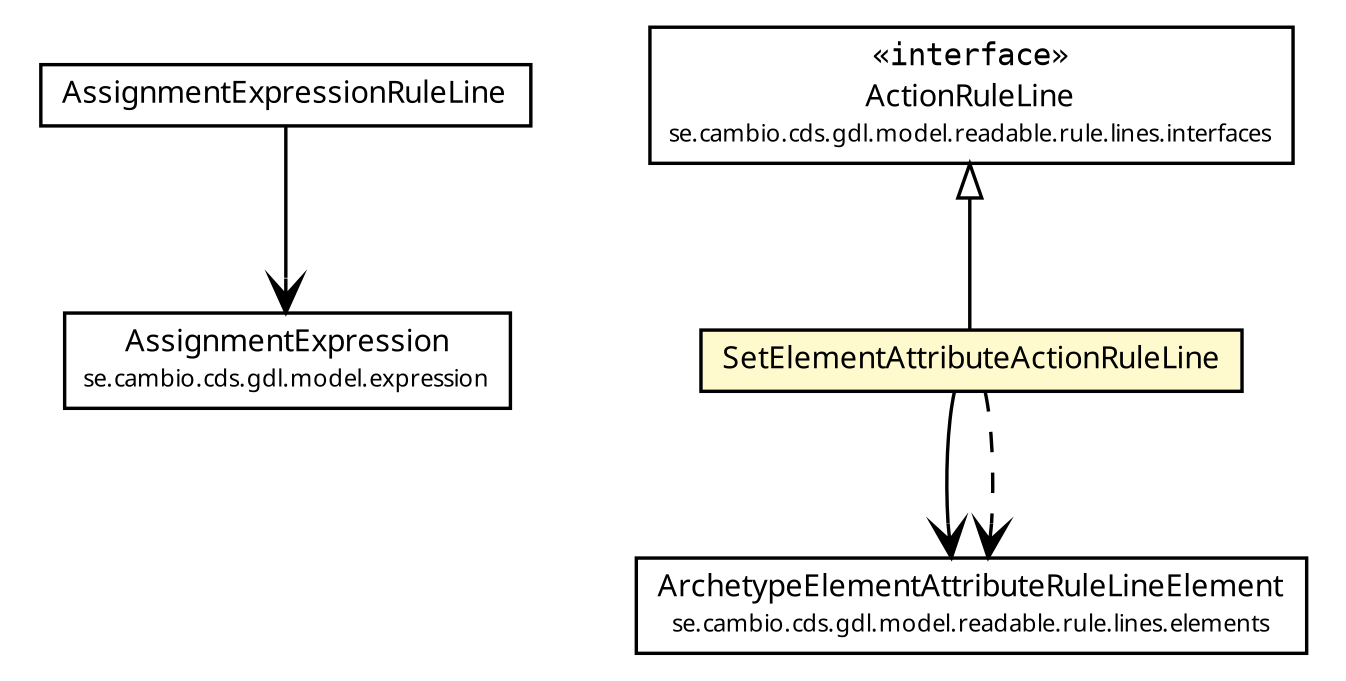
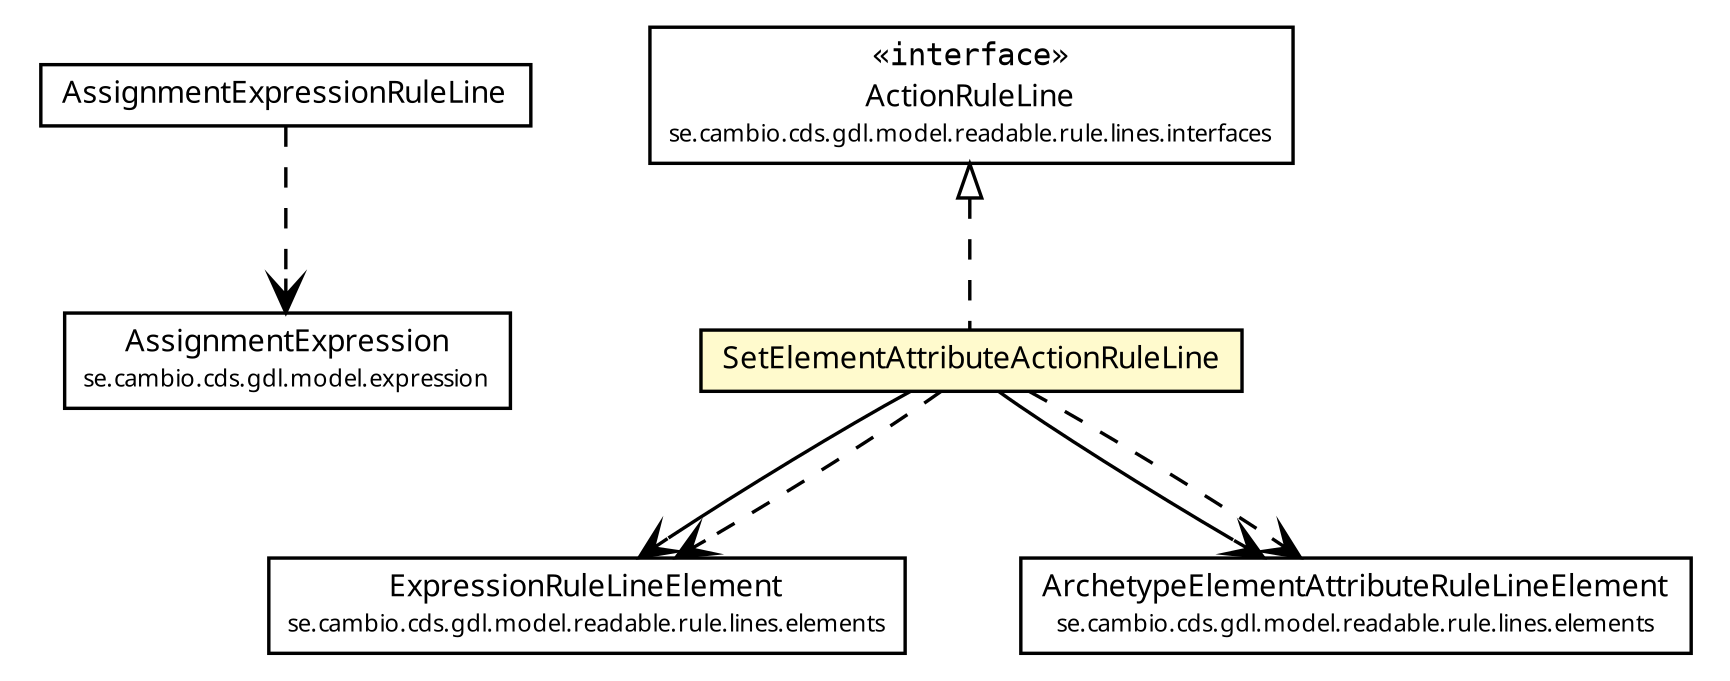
edge "AssignmentExpressionRuleLine" -> "AssignmentExpression": style solid -> dashed
edge "SetElementAttributeActionRuleLine" -> "ActionRuleLine": style solid -> dashed
node "ExpressionRuleLineElement": added
